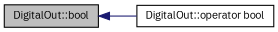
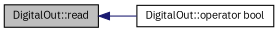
node "DigitalOut::bool": label "DigitalOut::bool" -> "DigitalOut::read"
